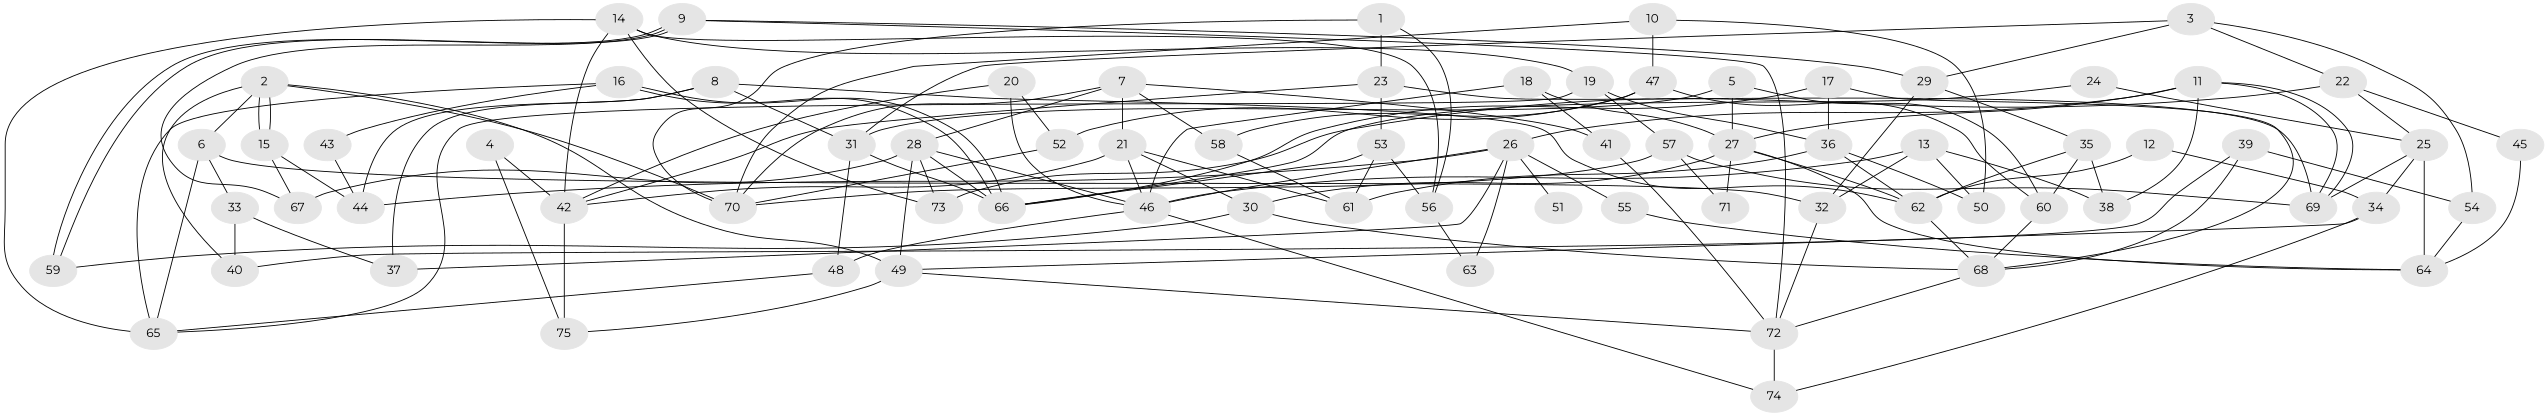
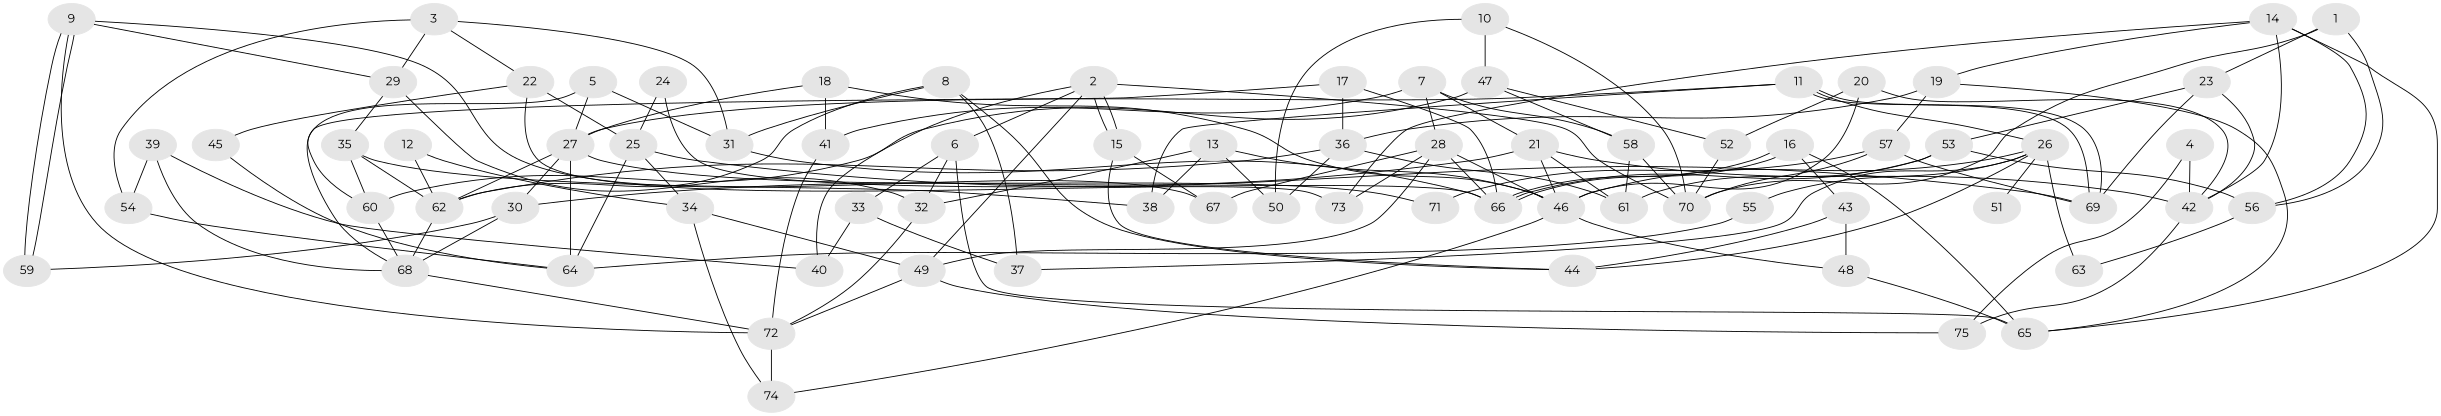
edge "7" -- "70": now "58" -- "70"
edge "31" -- "48": now "43" -- "48"
